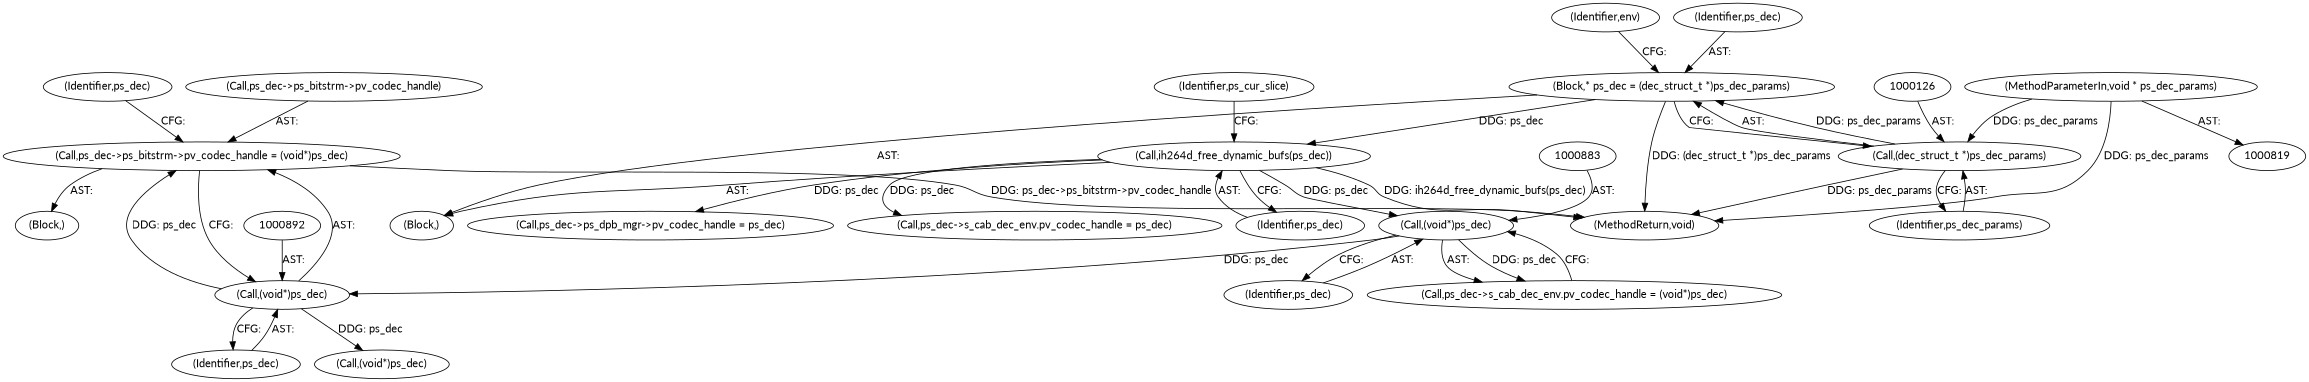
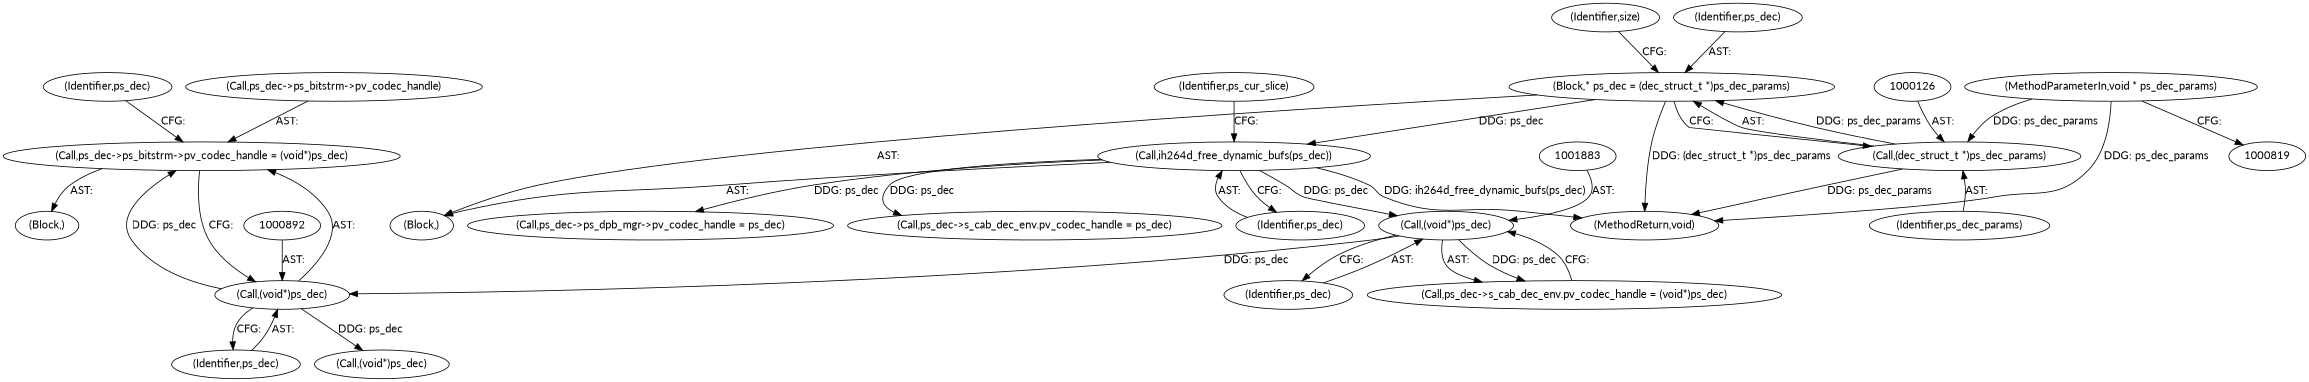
node "(Identifier,env)": label "(Identifier,env)" -> "(Identifier,size)"
edge "(MethodParameterIn,void * ps_dec_params)" -> "1000819": label "AST: " -> "CFG: "
node "1000883": label "1000883" -> "1001883"
edge "(Call,ps_dec->ps_bitstrm->pv_codec_handle = (void*)ps_dec)" -> "(MethodReturn,void)": removed, label "DDG: ps_dec->ps_bitstrm->pv_codec_handle"
edge "(Call,(dec_struct_t *)ps_dec_params)" -> "(Identifier,ps_dec_params)": removed, label "CFG:"
